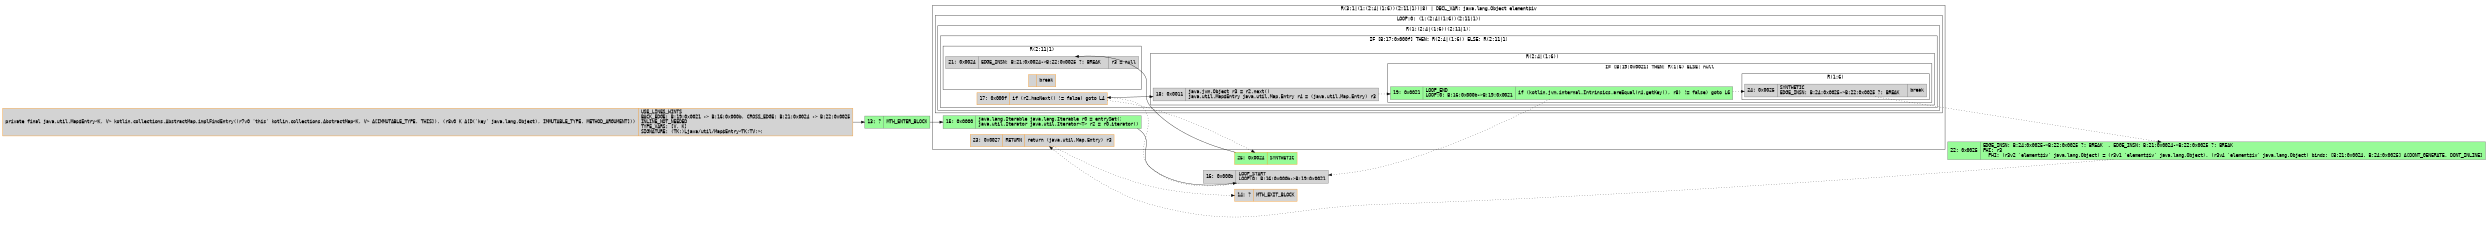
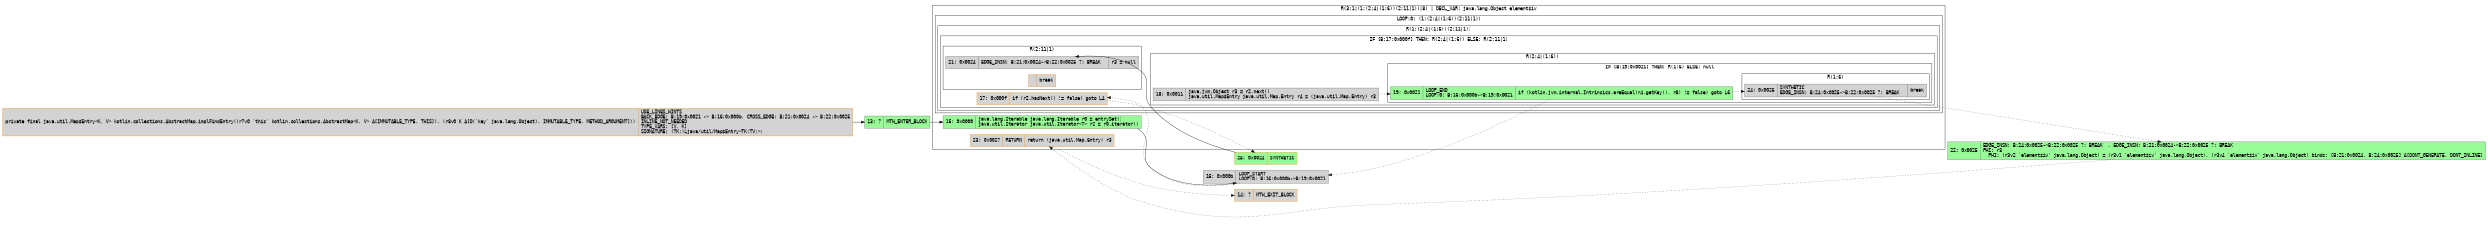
edge "17: 0x000f" -> "18: 0x0011": removed
